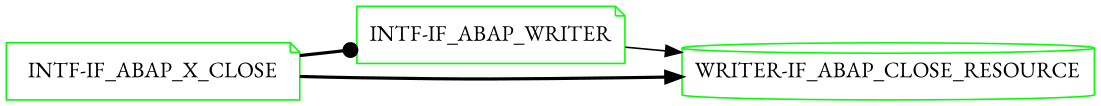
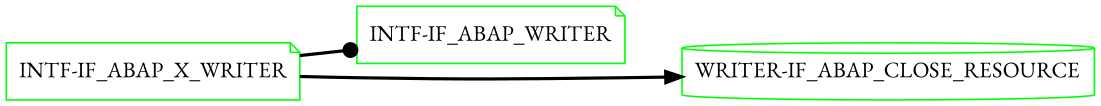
edge "INTF-IF_ABAP_WRITER" -> "WRITER-IF_ABAP_CLOSE_RESOURCE": removed
node "INTF-IF_ABAP_X_CLOSE": label "INTF-IF_ABAP_X_CLOSE" -> "INTF-IF_ABAP_X_WRITER"
